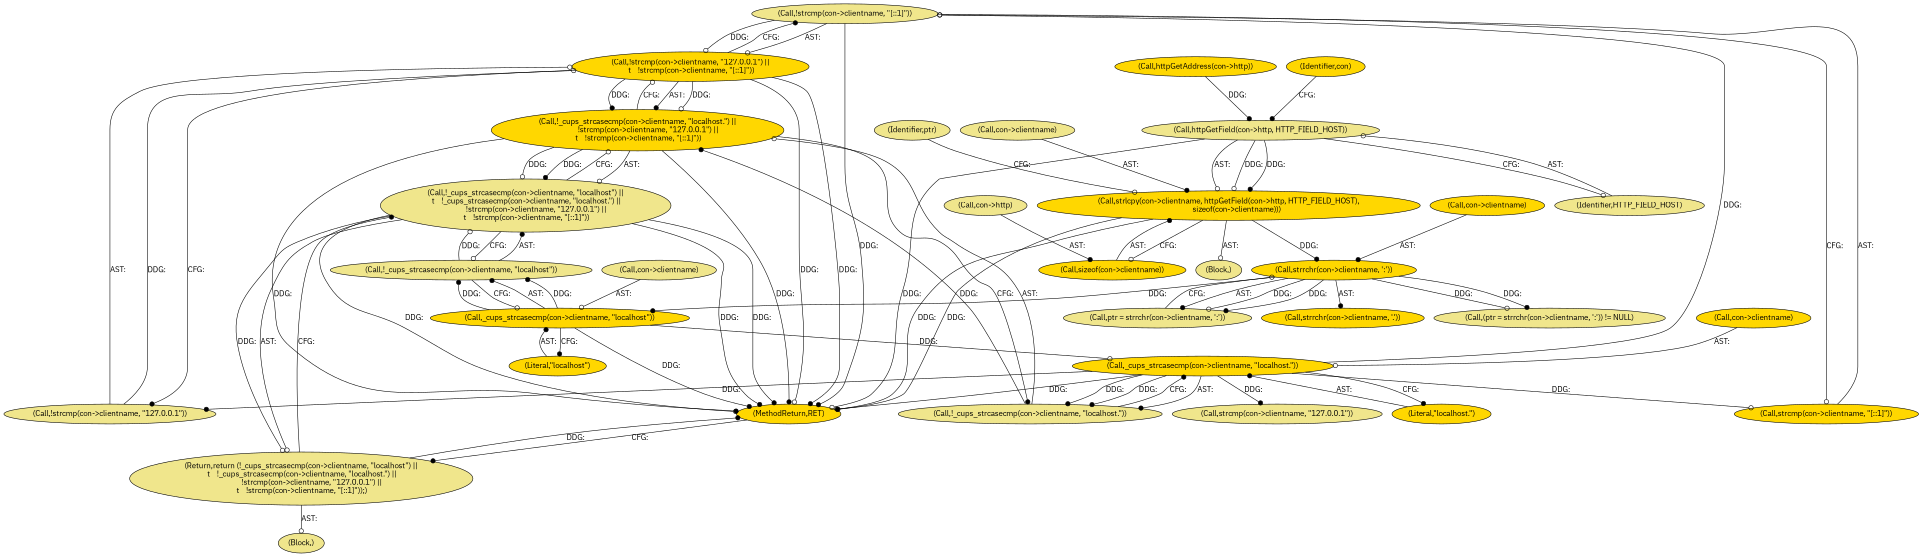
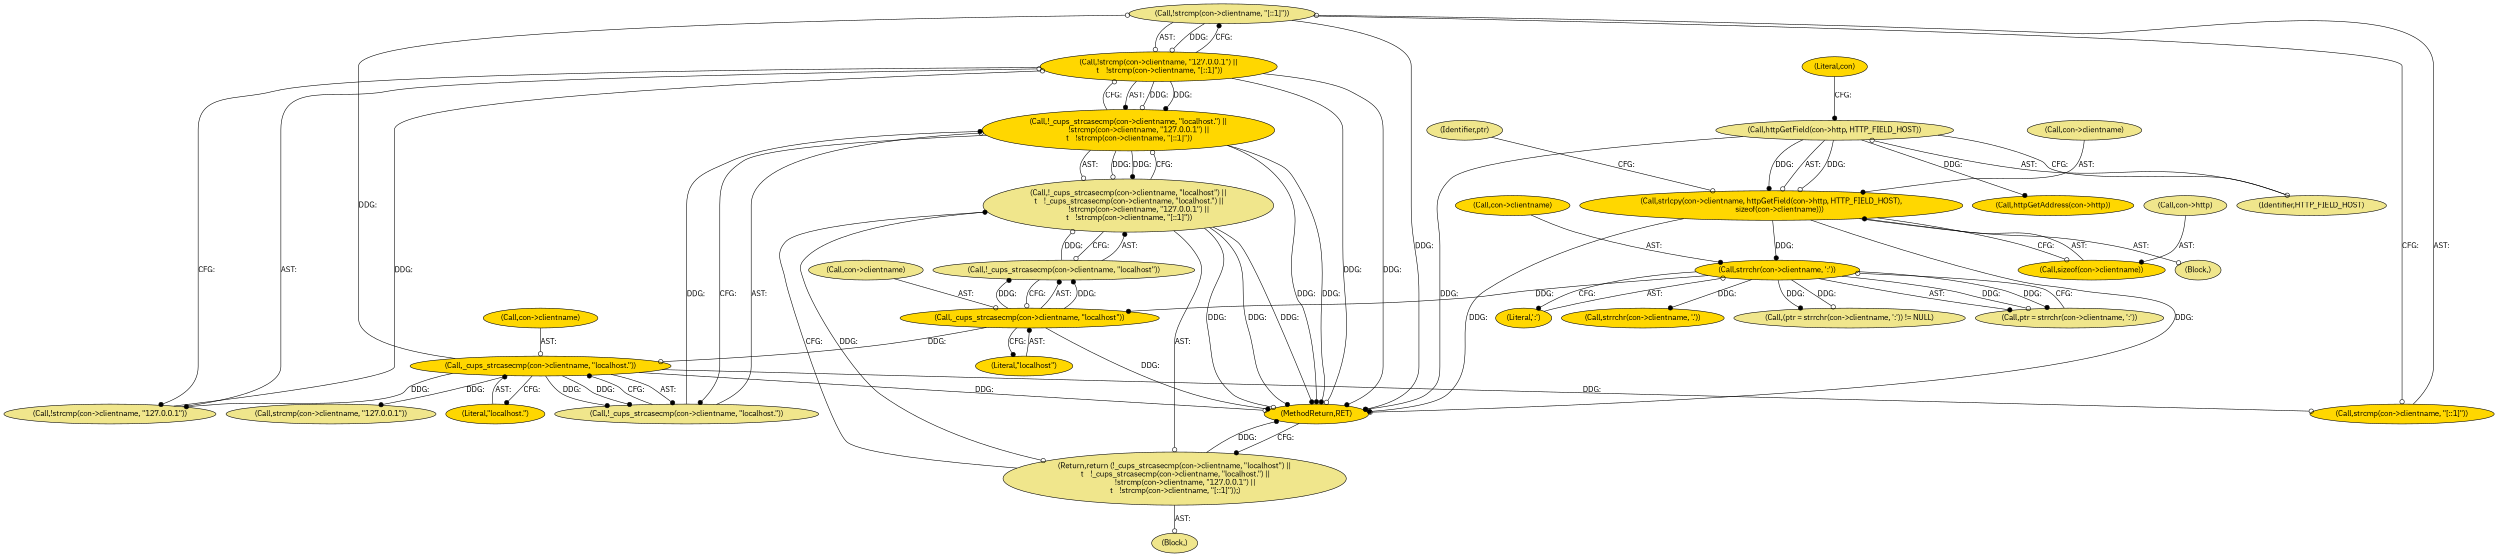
node "(Identifier,con)": label "(Identifier,con)" -> "(Literal,con)"
edge "(Call,httpGetAddress(con->http))" -> "(Call,httpGetField(con->http, HTTP_FIELD_HOST))": reversed
edge "(Call,strrchr(con->clientname, ':'))" -> "(Call,strrchr(con->clientname, '.'))": label "AST: " -> "DDG: "
node "(Literal,':')": added
